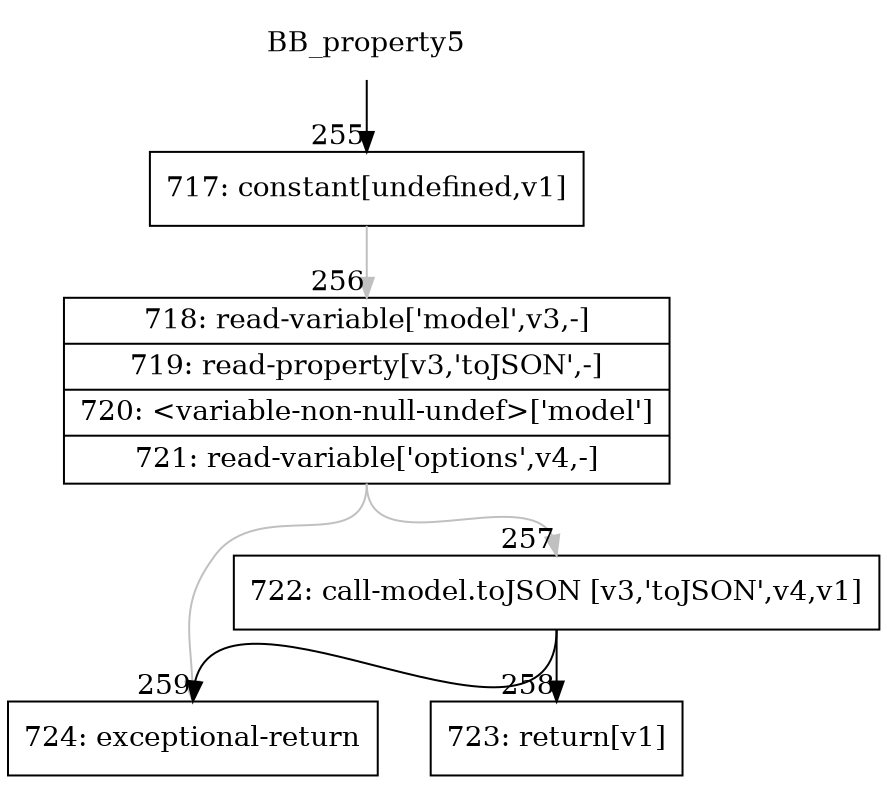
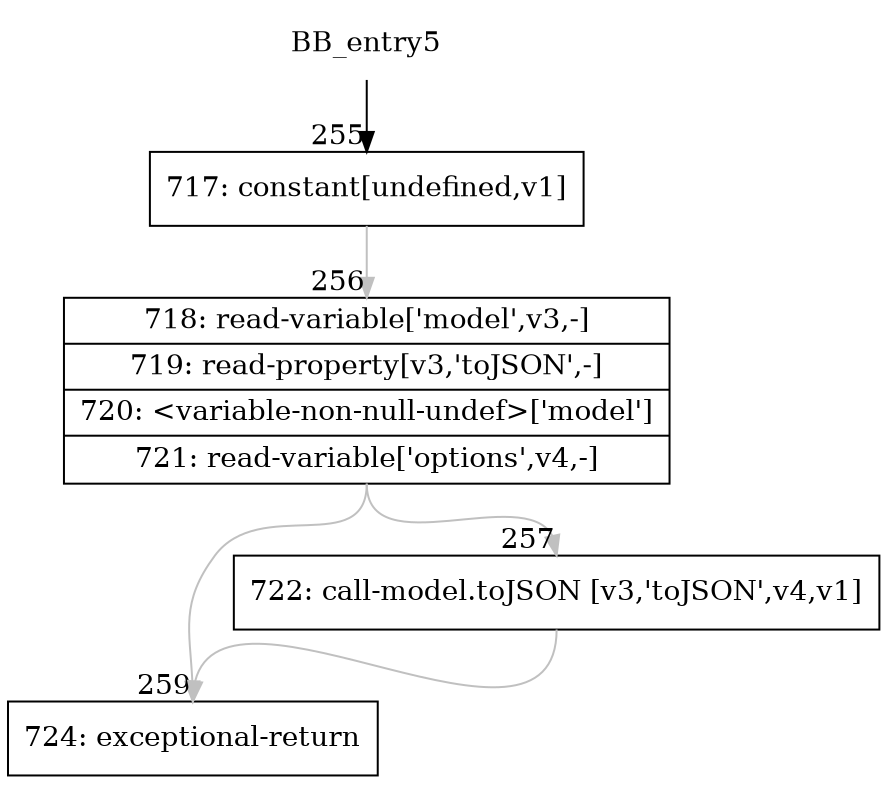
node "BB_property5": label "BB_property5" -> "BB_entry5"
edge "722: call-model.toJSON [v3,'toJSON',v4,v1]" -> "724: exceptional-return": color black -> gray
node "723: return[v1]": removed
